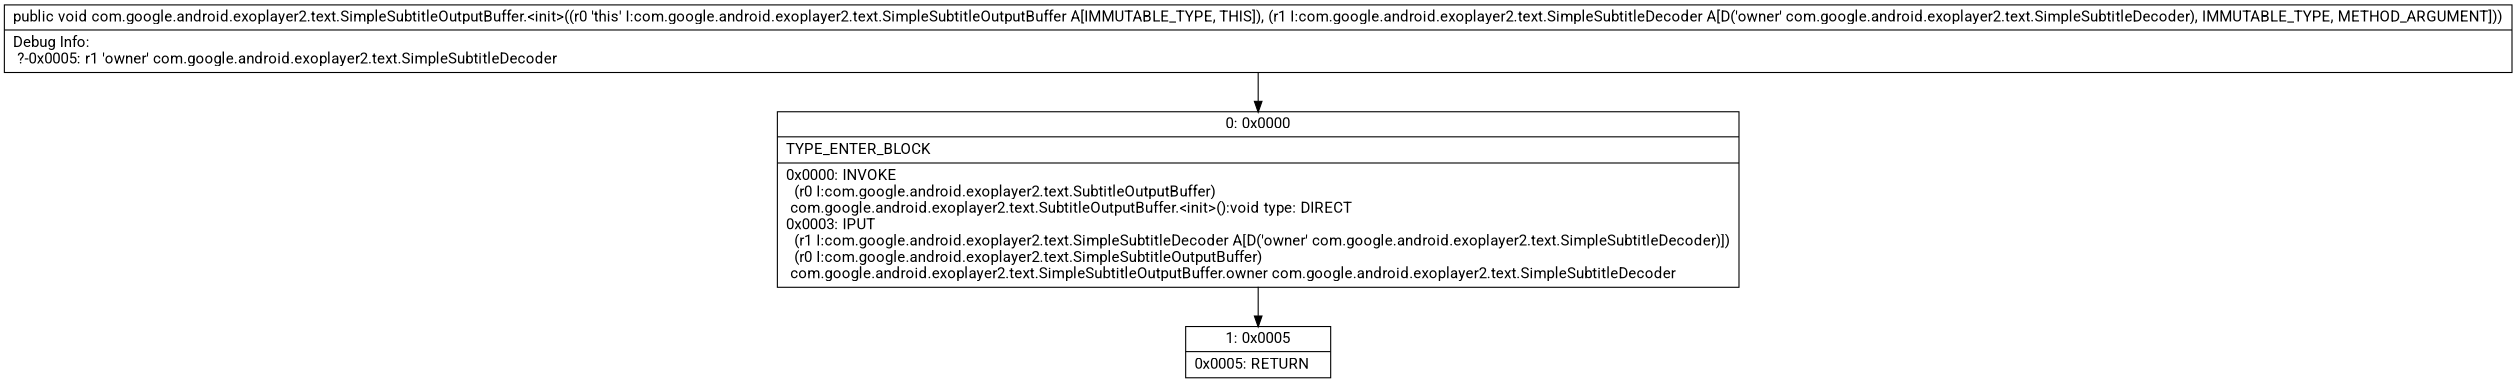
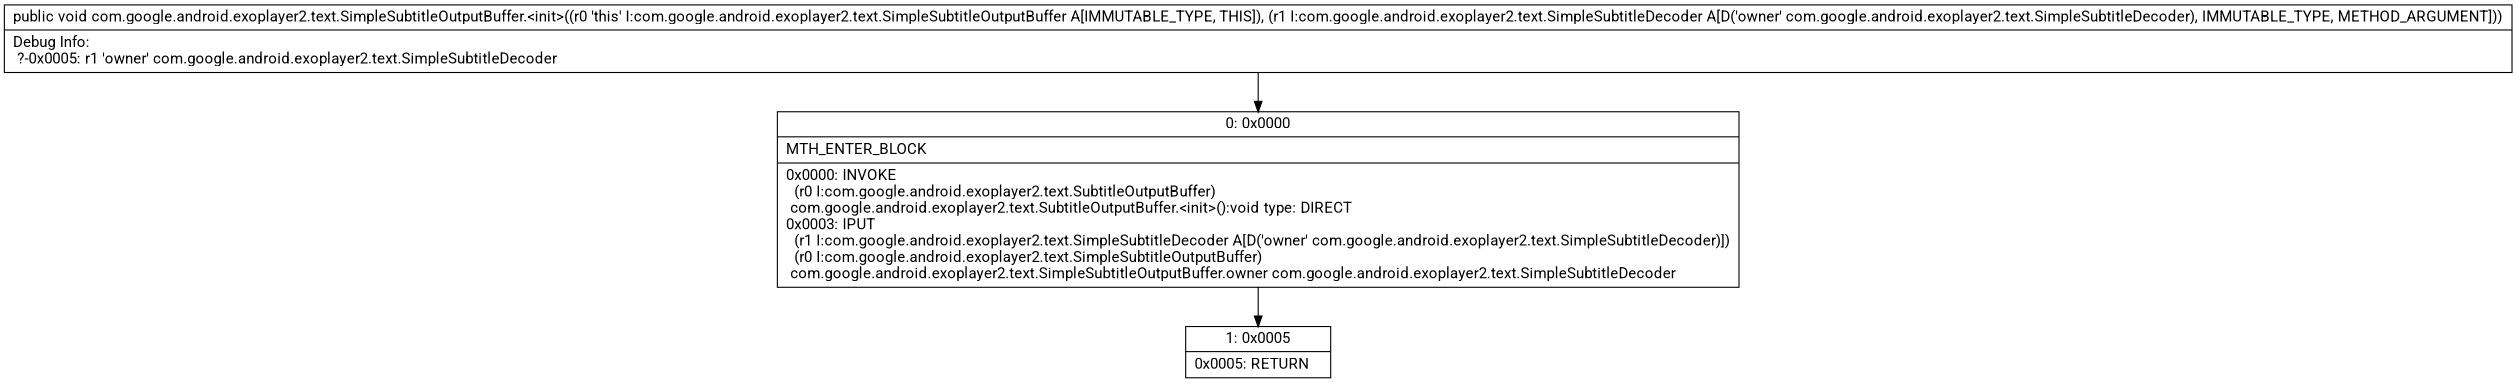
node "0: 0x0000": text "TYPE_ENTER_BLOCK" -> "MTH_ENTER_BLOCK"
